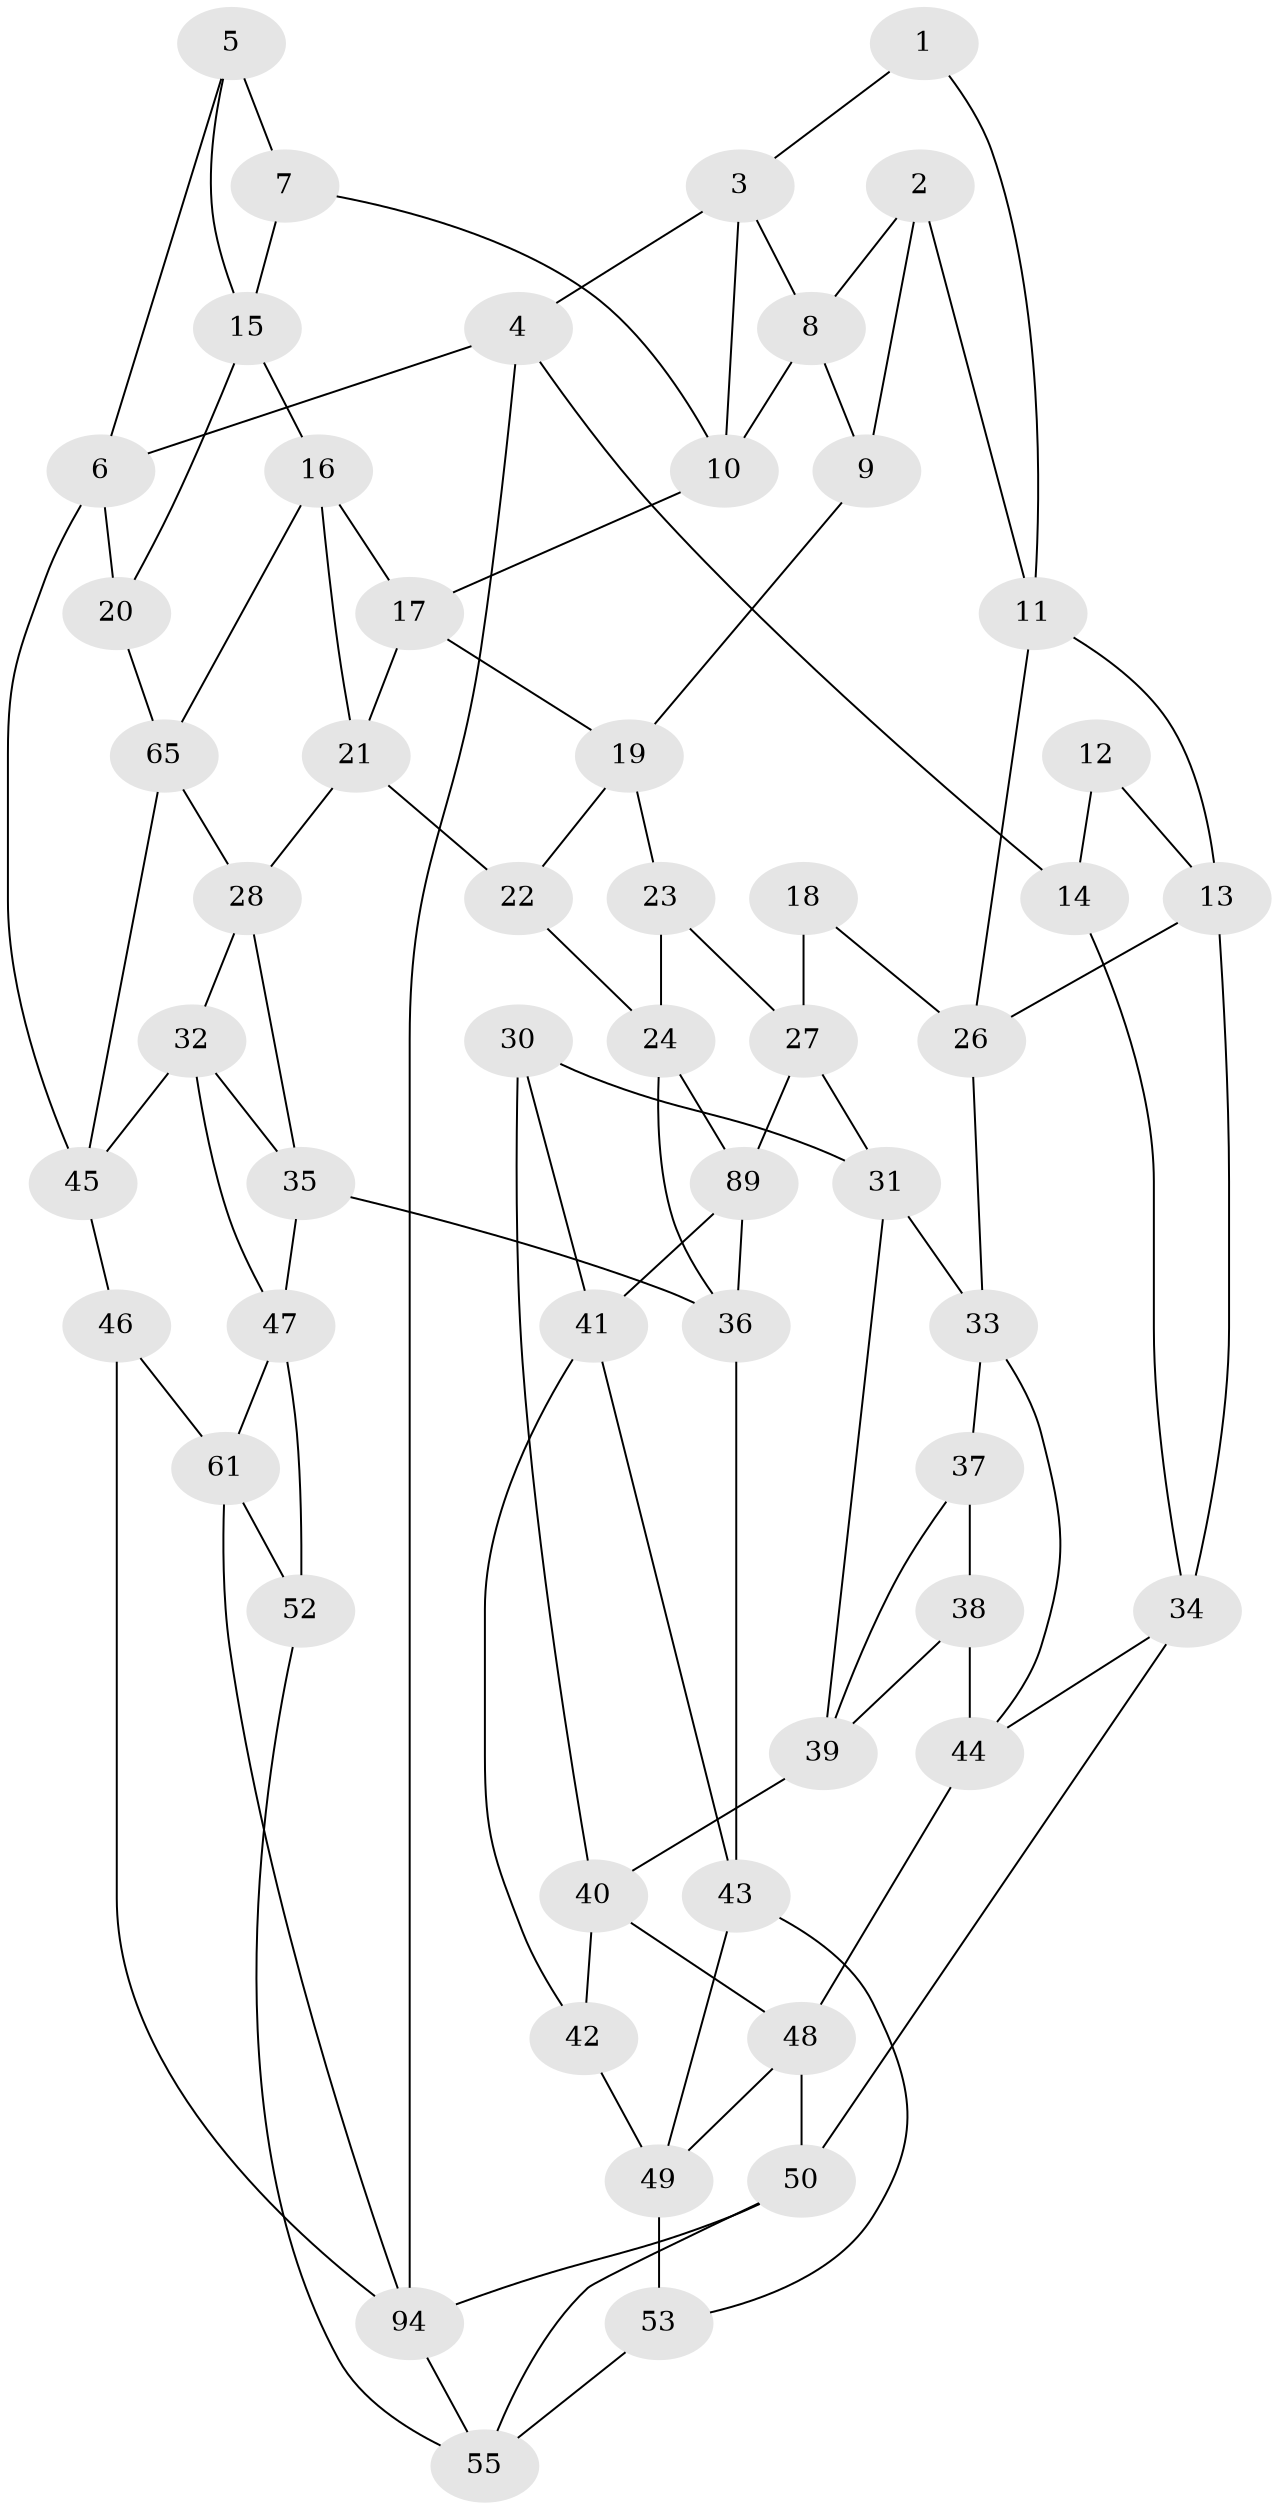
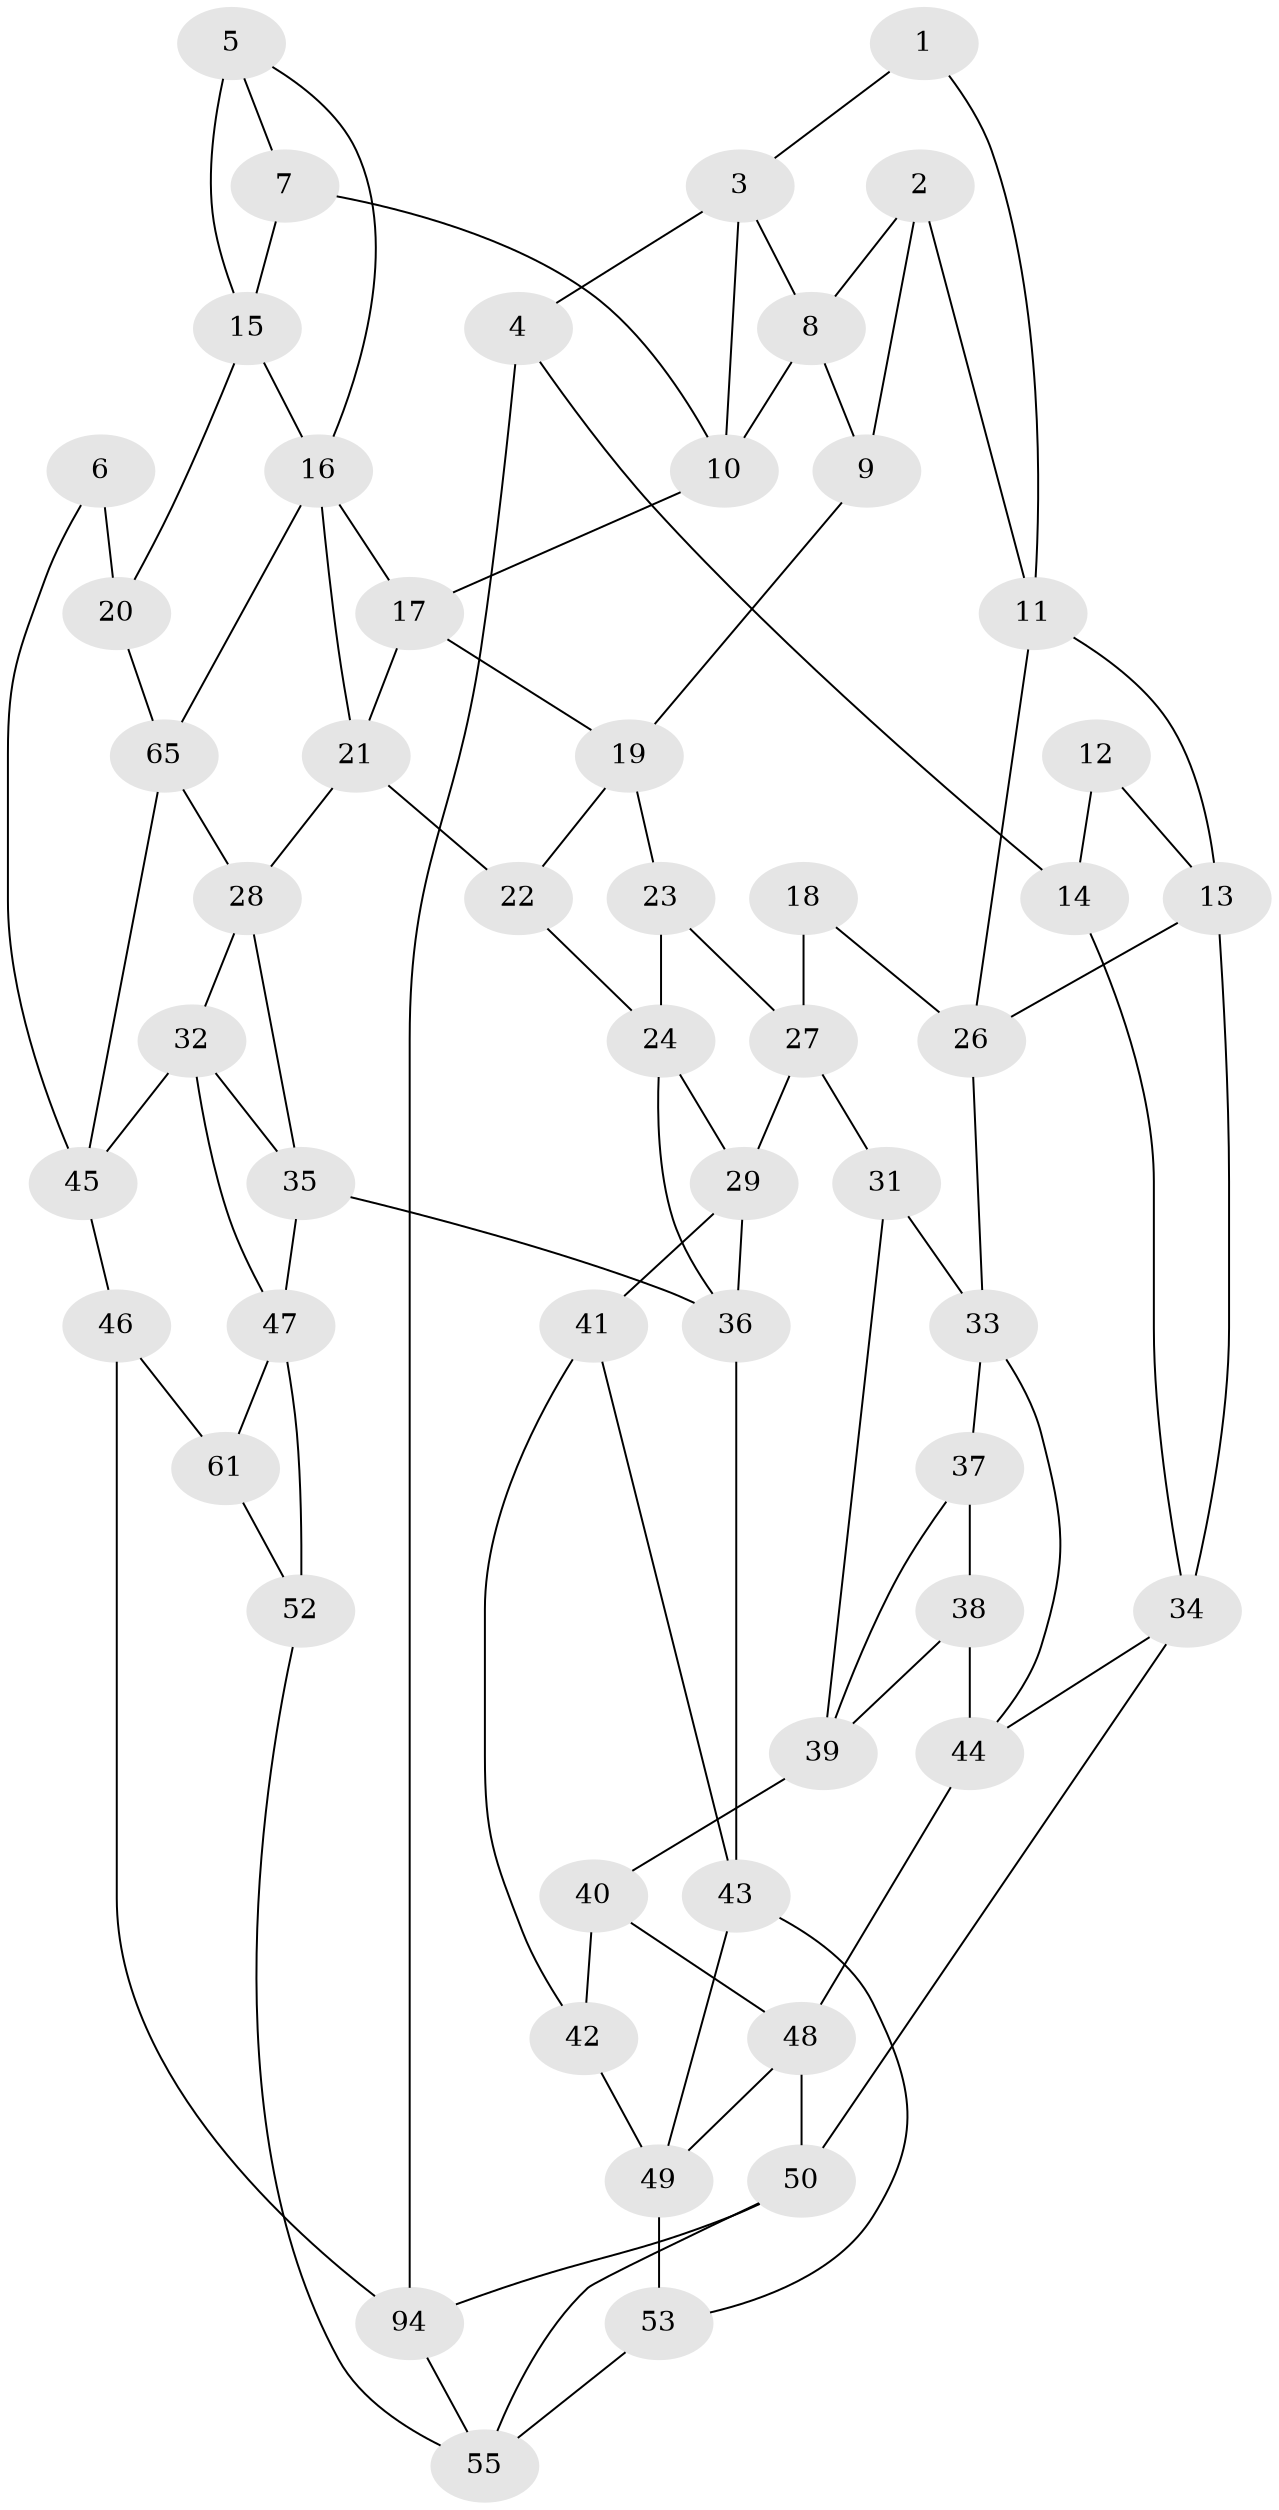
edge "5" -- "6": now "5" -- "16"
edge "4" -- "6": removed
node "30": removed
node "89": label "89" -> "29"
edge "61" -- "94": removed
